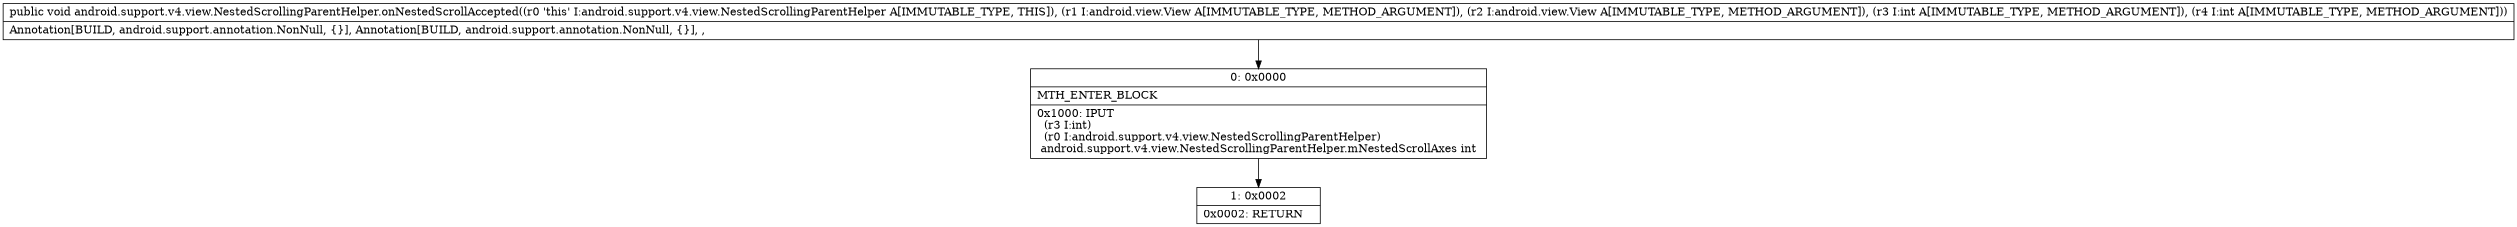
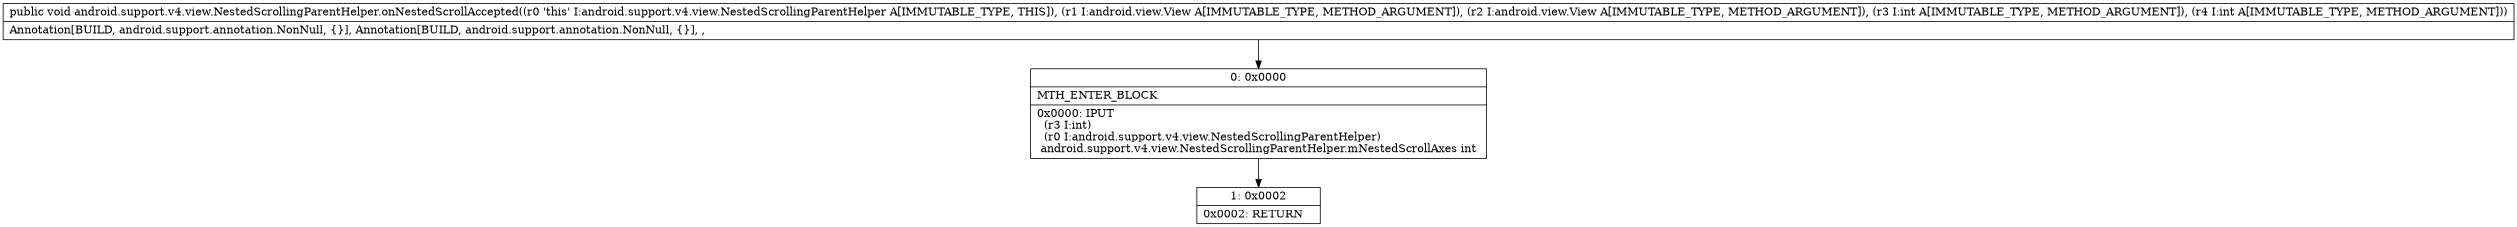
node "0: 0x0000": text "0x1000: IPUT" -> "0x0000: IPUT"
